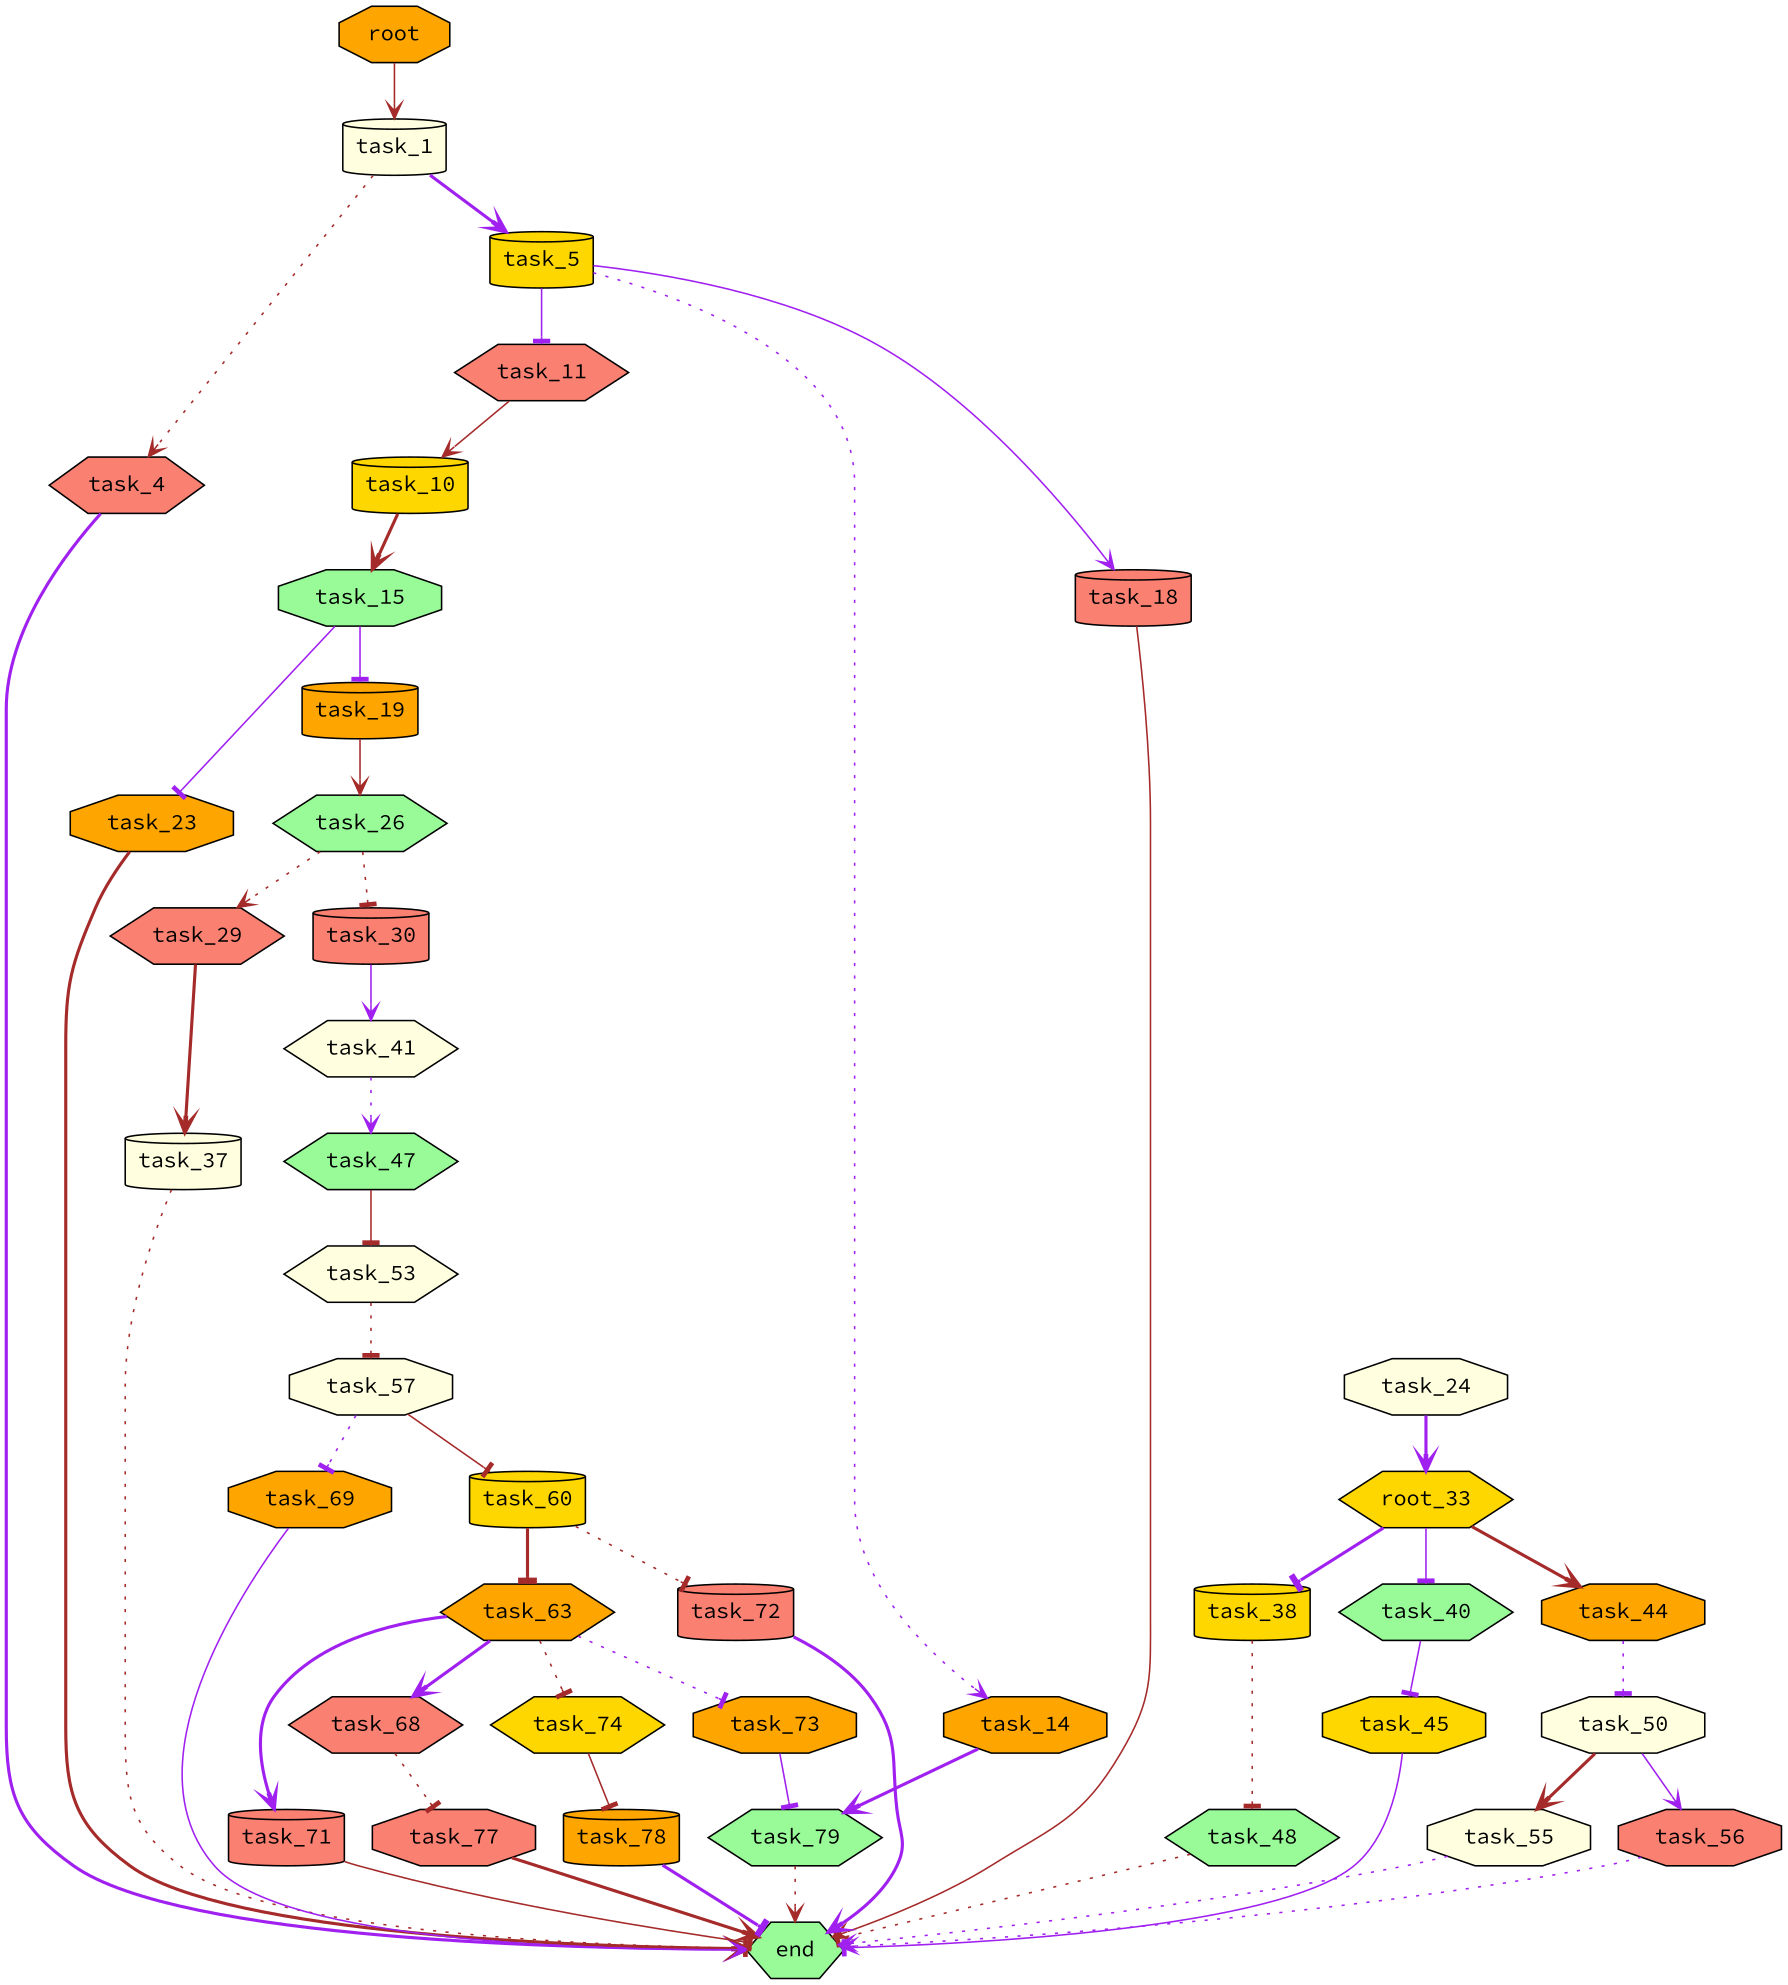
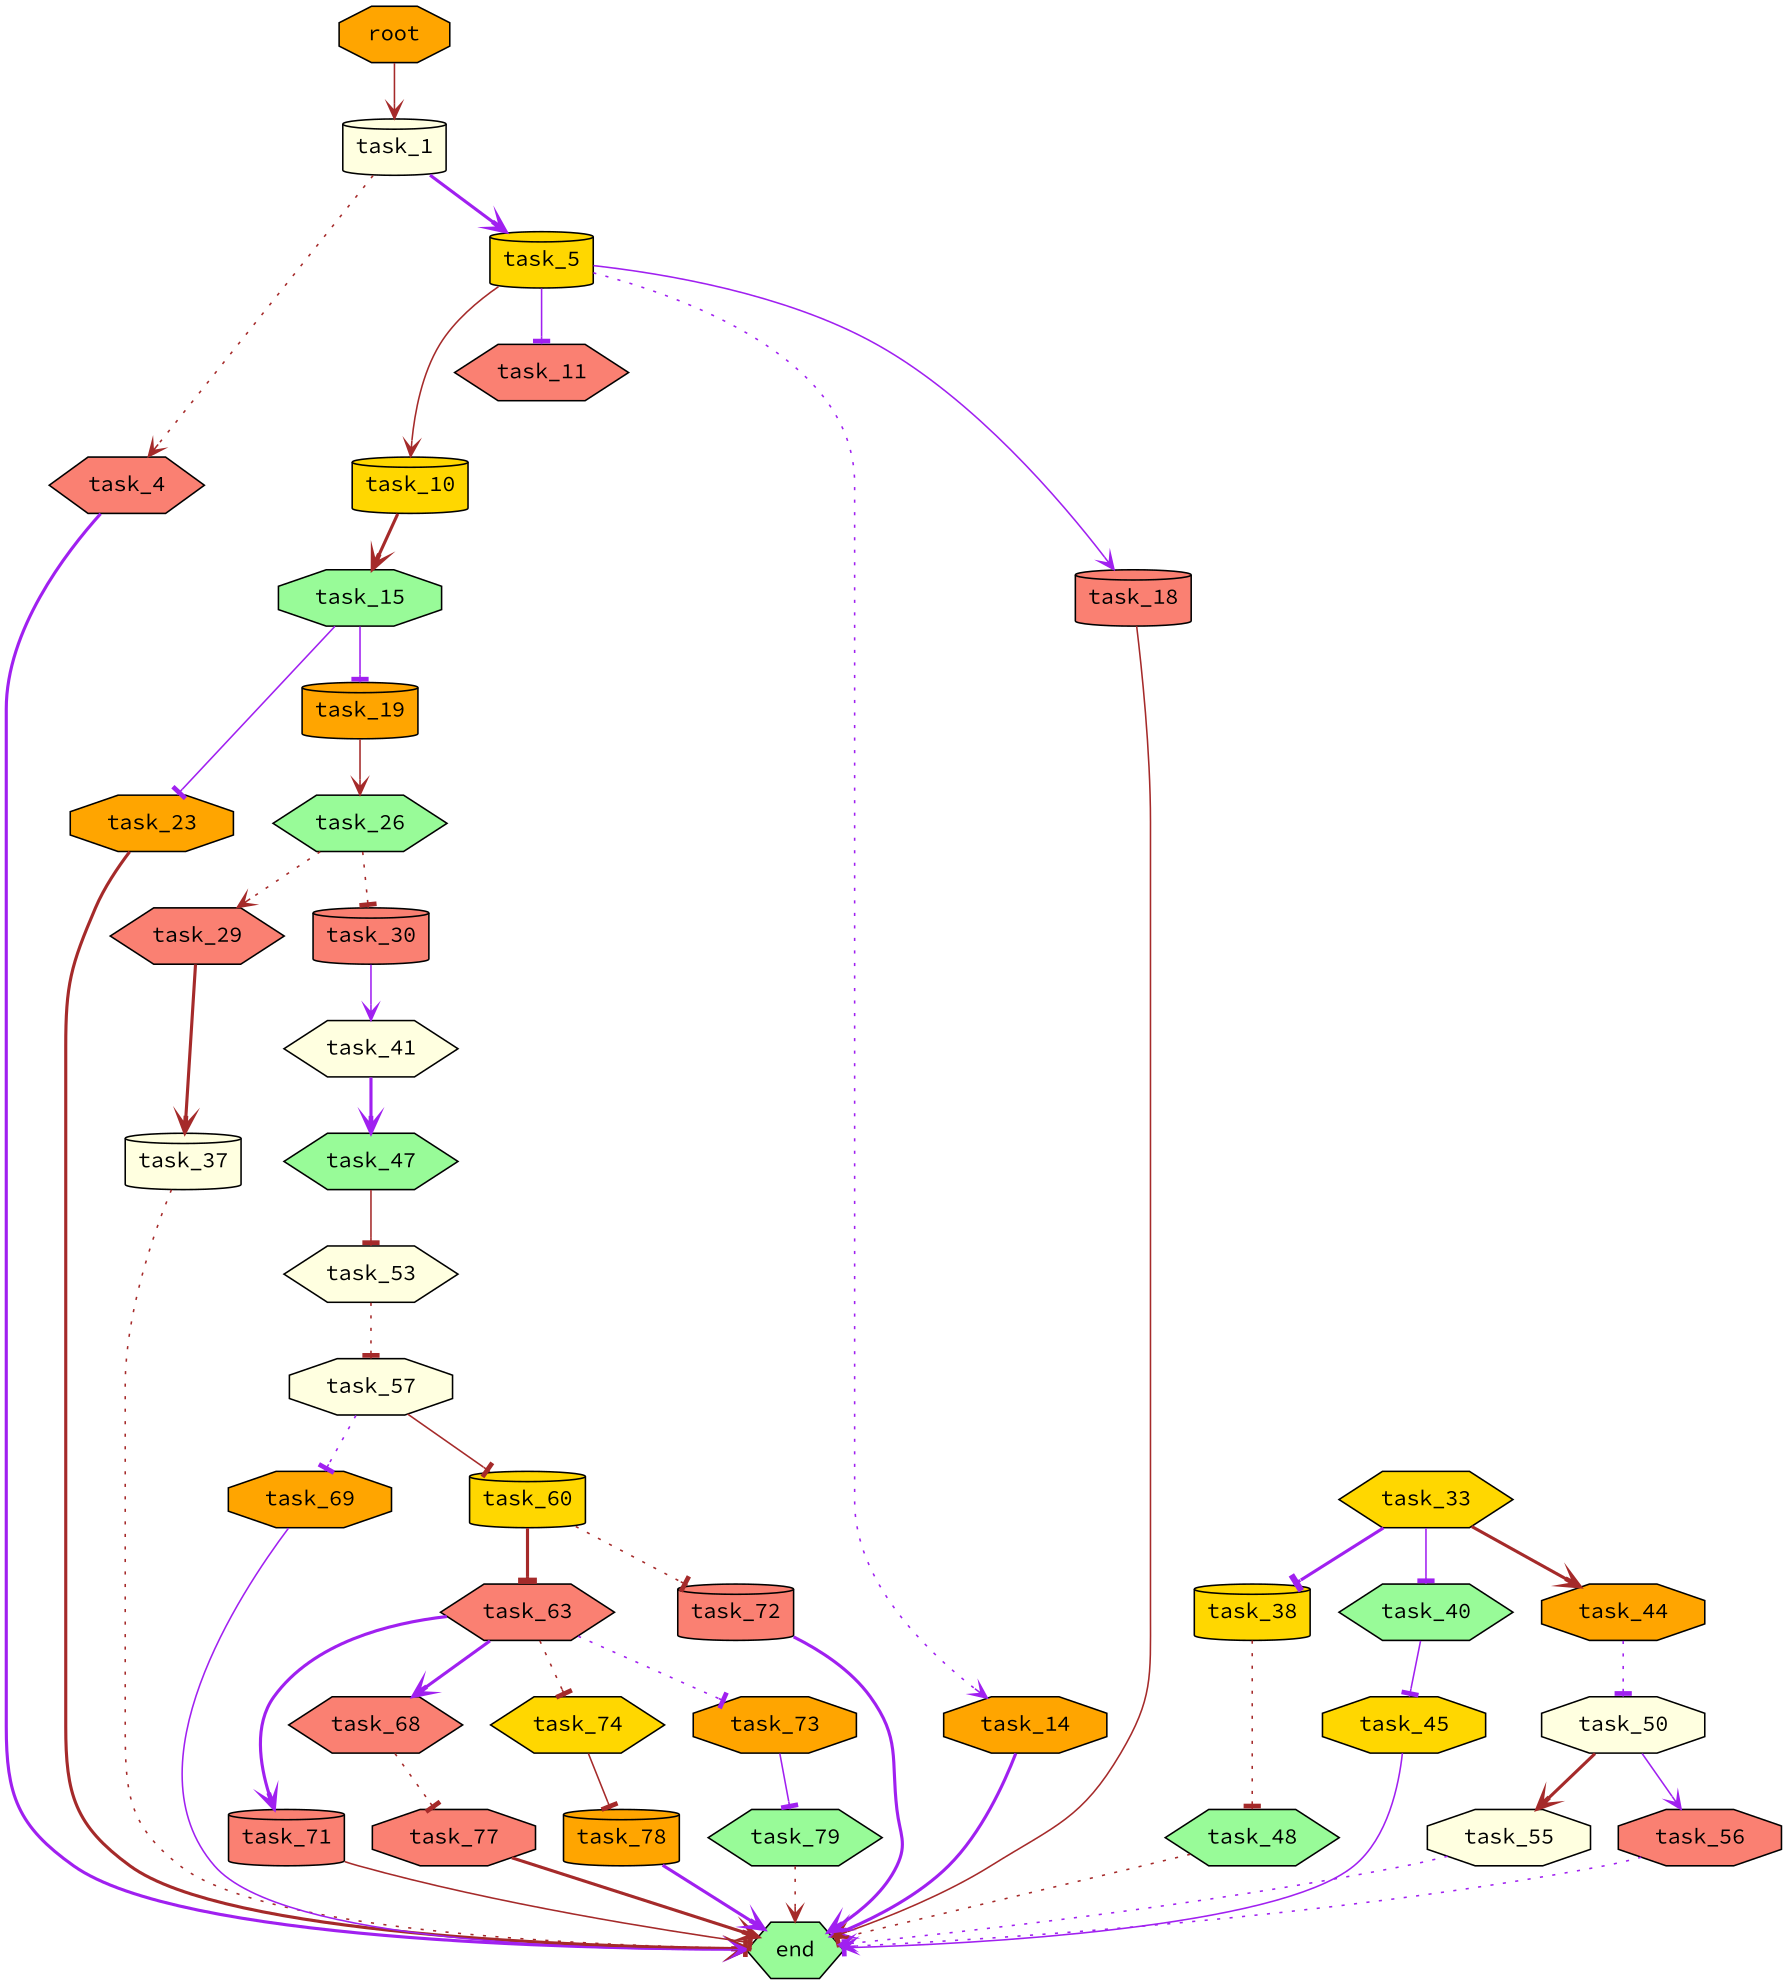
edge "task_11" -> "task_10": now "task_5" -> "task_10"
edge "task_41" -> "task_47": style dotted -> bold
node "task_24": removed
node "root_33": label "root_33" -> "task_33"
node "task_63": fillcolor orange -> salmon
edge "task_14" -> "task_79": now "task_14" -> "end"
edge "task_78" -> "end": arrowhead tee -> vee
